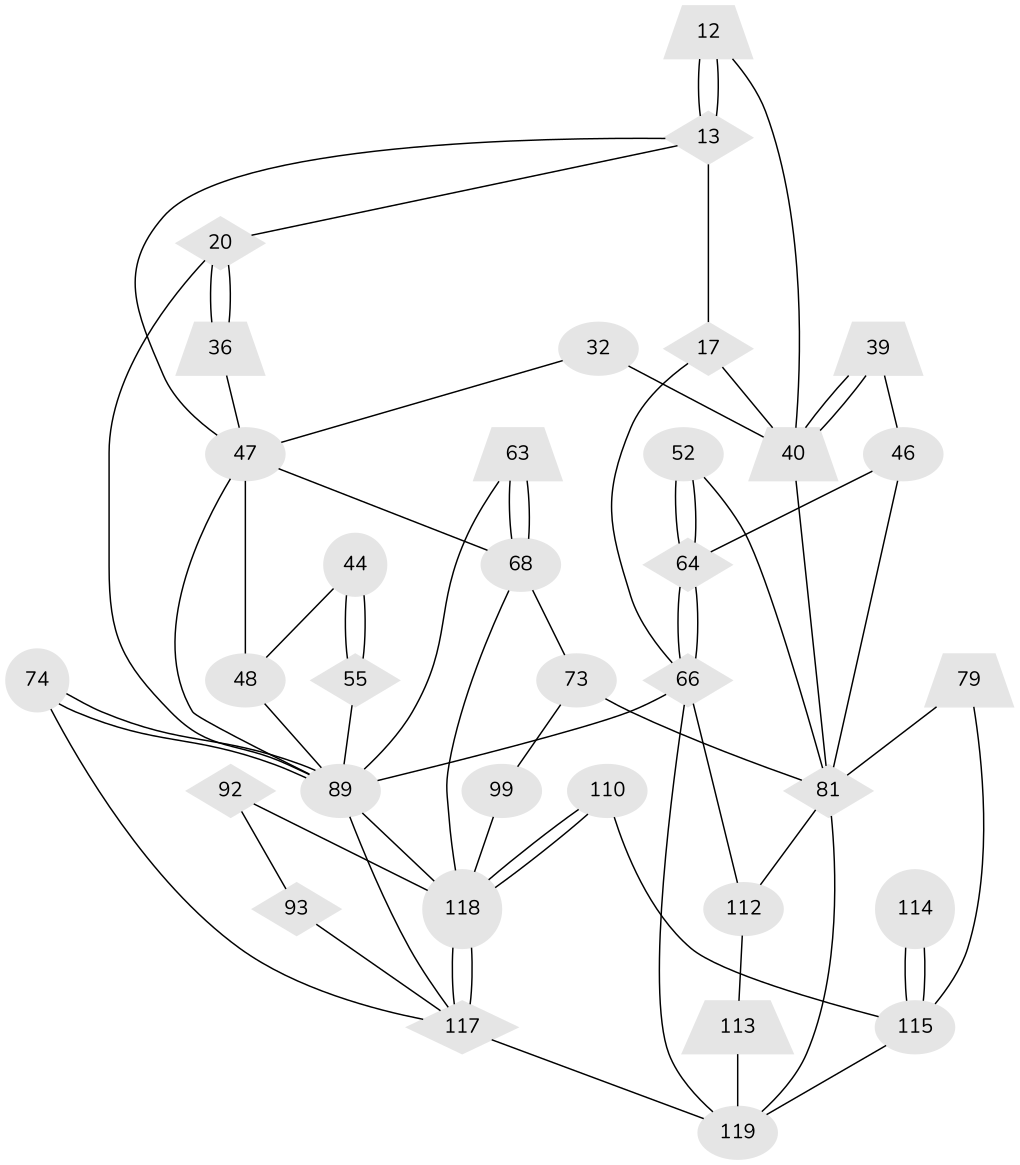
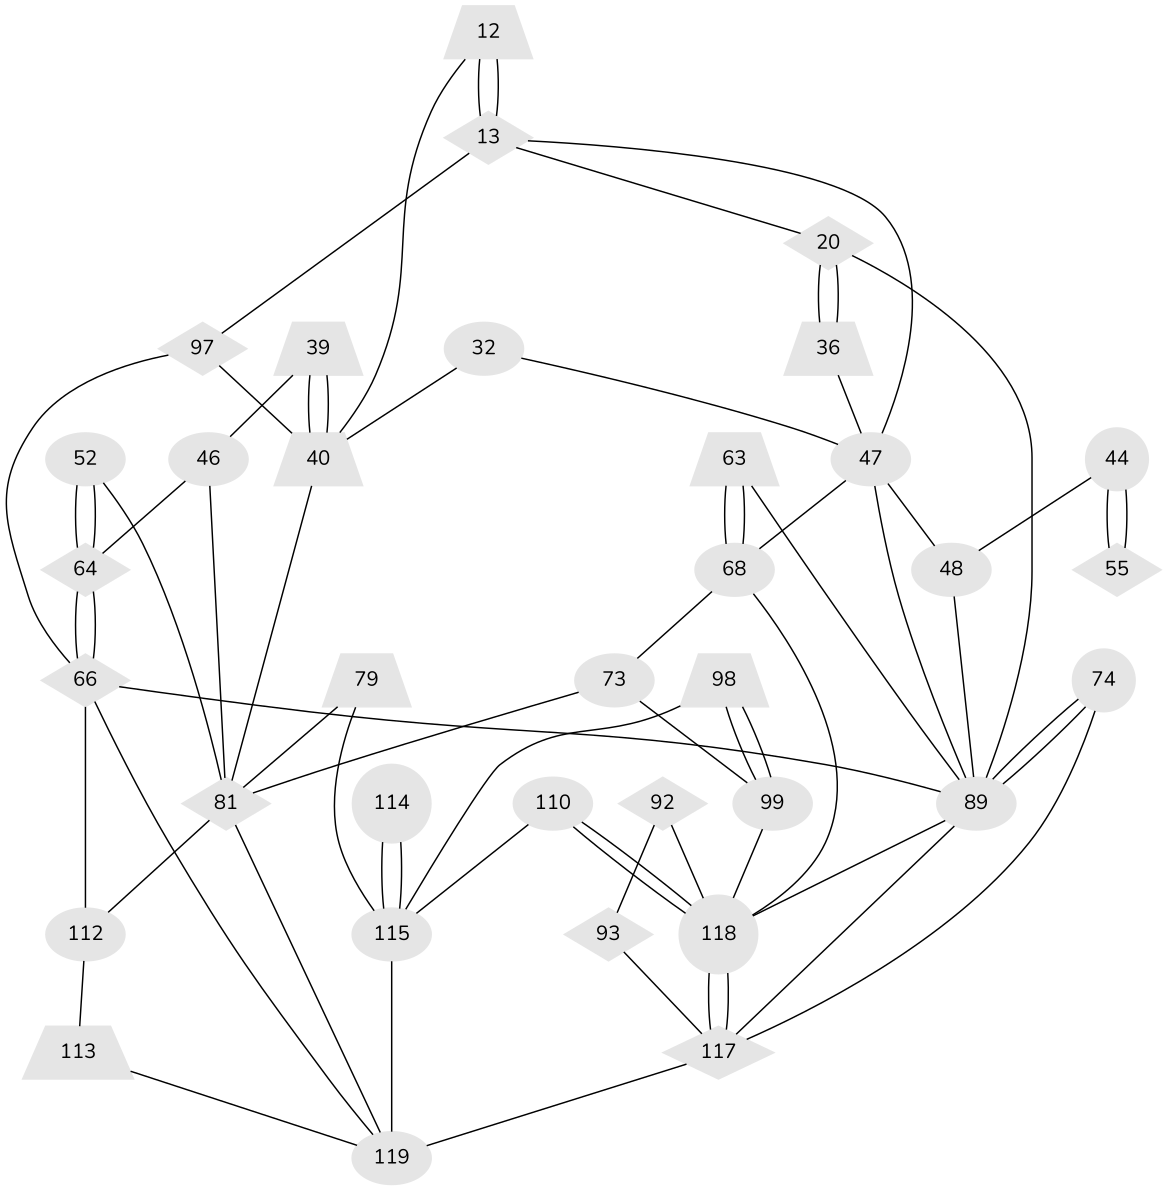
node "17": label "17" -> "97"
node "98": added
edge "55" -- "89": removed
